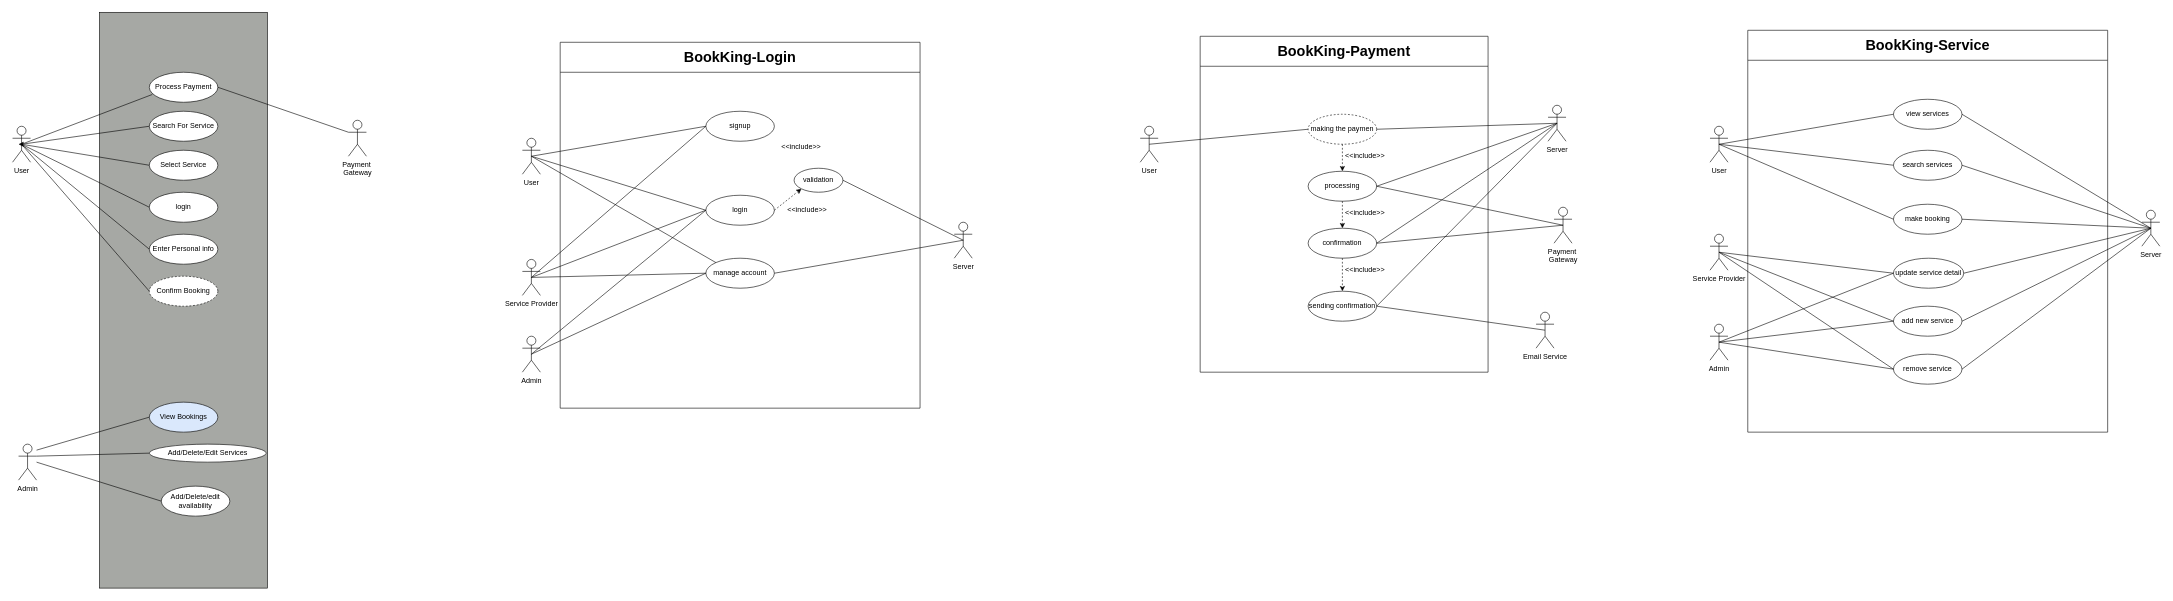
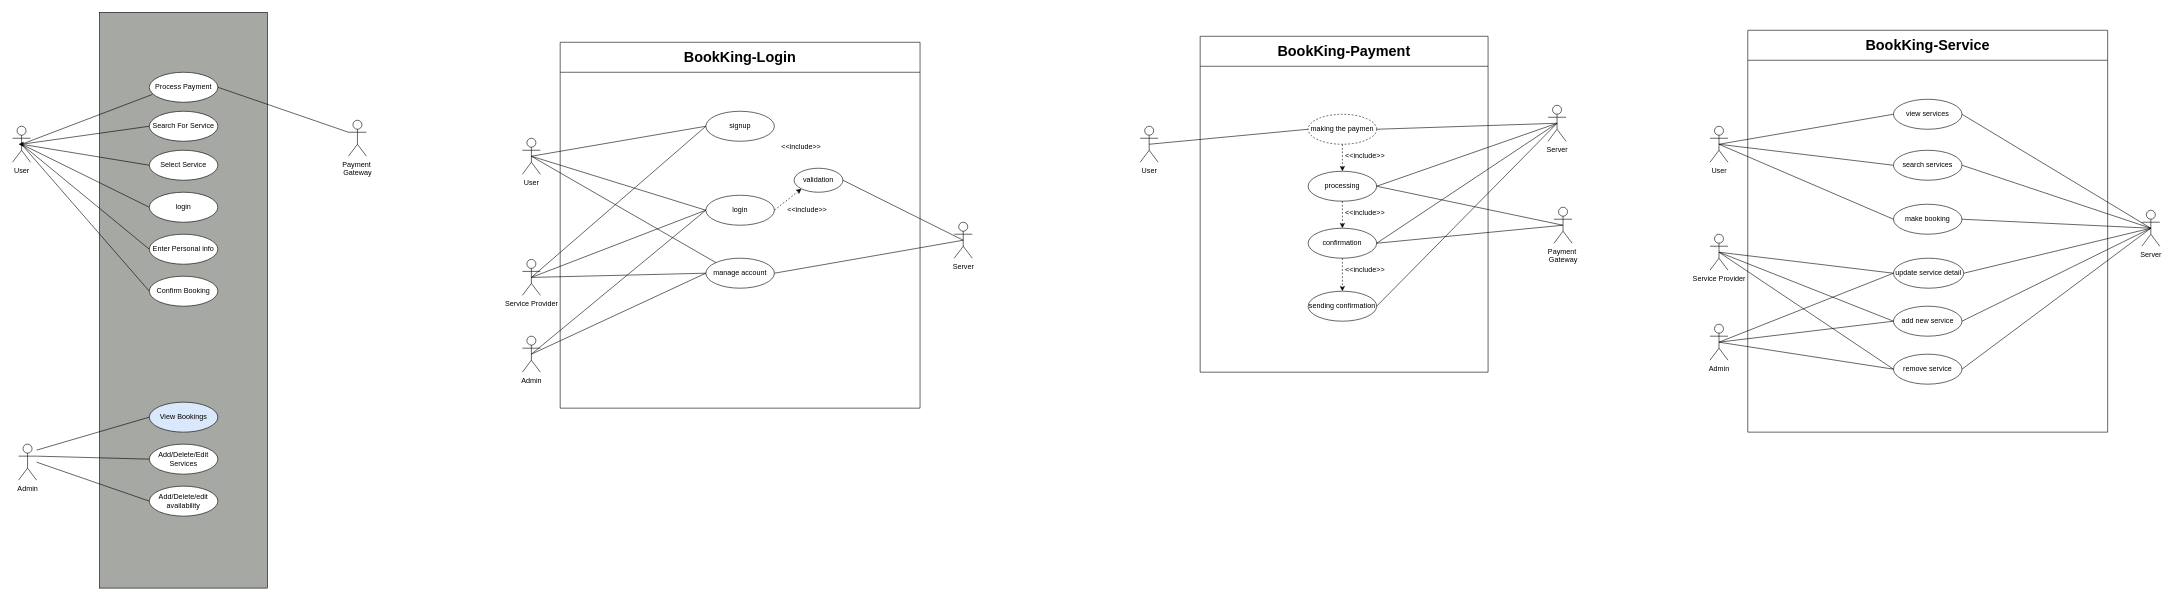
node "Confirm Booking": style dashed -> solid
edge "sending confirmation" -- "Email Service": removed
node "Email Service": removed
node "Add/Delete/Edit Services": size 117x18 -> 69x30
node "Add/Delete/edit availability": moved (195, 501) -> (183, 501)
